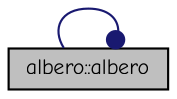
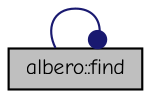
node "albero::albero": label "albero::albero" -> "albero::find"
